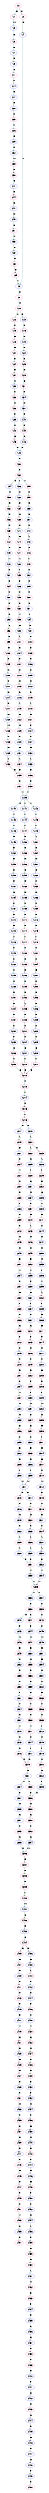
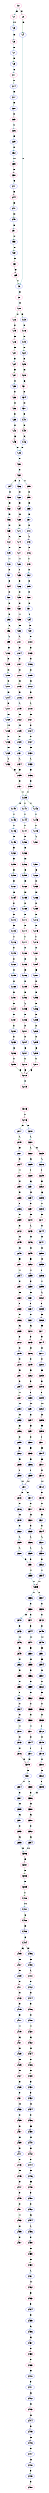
edge "S96" -> "S99": label "F" -> "S"
node "S154": removed
node "S214": removed
